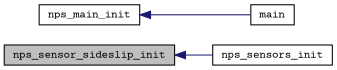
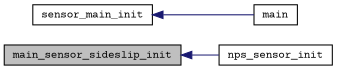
node "nps_main_init": label "nps_main_init" -> "sensor_main_init"
node "nps_sensor_sideslip_init": label "nps_sensor_sideslip_init" -> "main_sensor_sideslip_init"
node "nps_sensors_init": label "nps_sensors_init" -> "nps_sensor_init"
